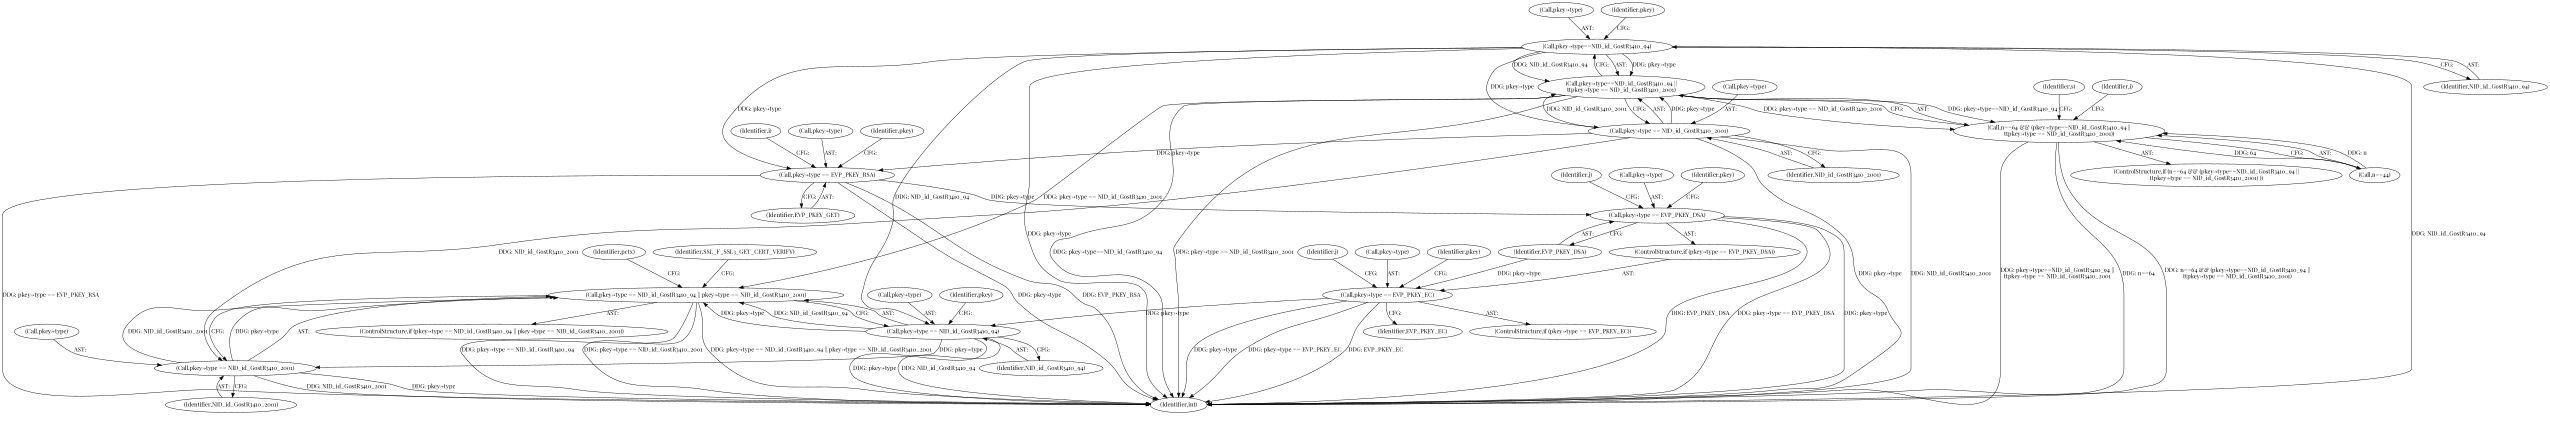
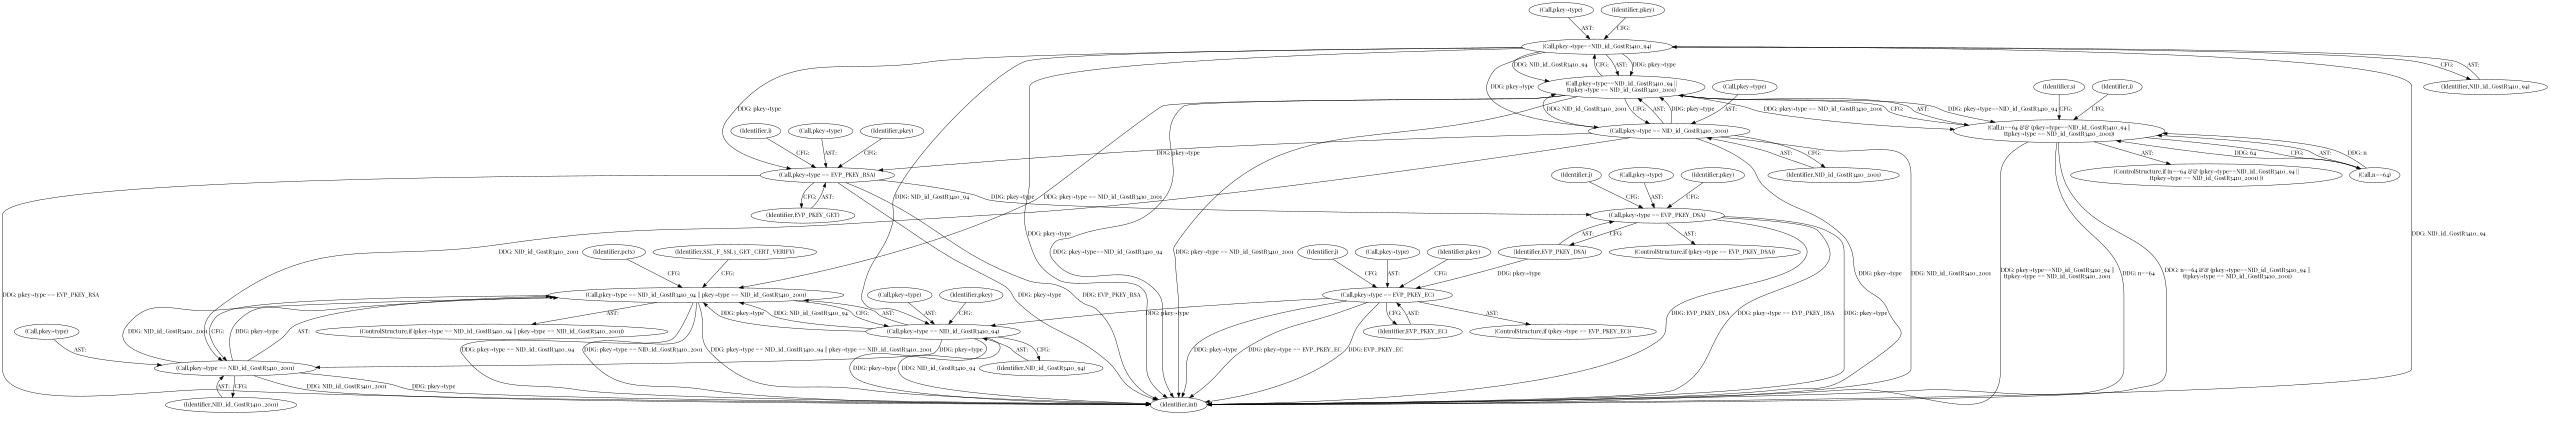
node "(Call,n==44)": label "(Call,n==44)" -> "(Call,n==64)"
edge "(ControlStructure,if (pkey->type == EVP_PKEY_DSA))" -> "(Call,pkey->type == EVP_PKEY_EC)": now "(Identifier,EVP_PKEY_EC)" -> "(Call,pkey->type == EVP_PKEY_EC)"
